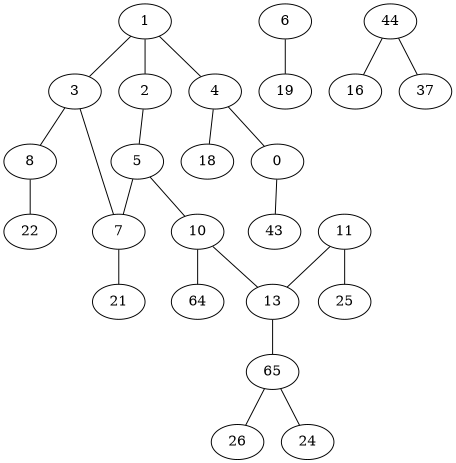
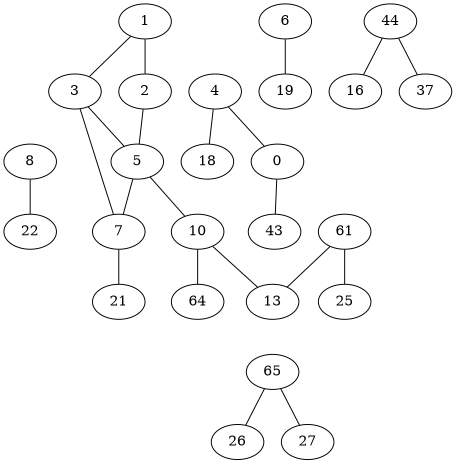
edge "1" -- "4": removed
edge "3" -- "8": now "3" -- "5"
node "11": label "11" -> "61"
edge "13" -- "65": removed
node "24": label "24" -> "27"
